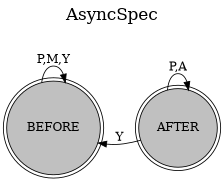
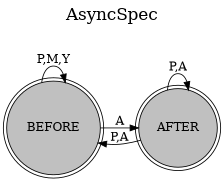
edge "BEFORE" -> "AFTER": added, label "A"
edge "AFTER" -> "BEFORE": label "Y" -> "P,A"
